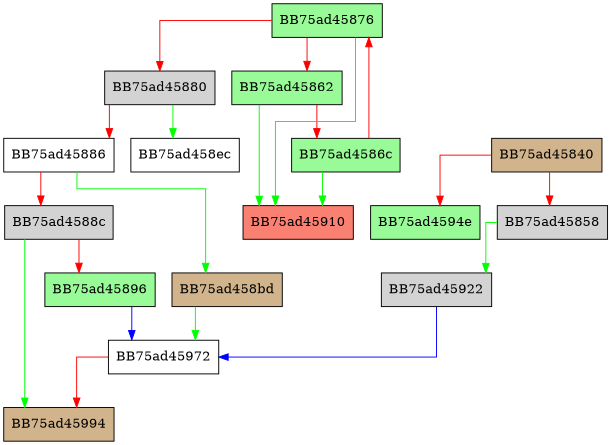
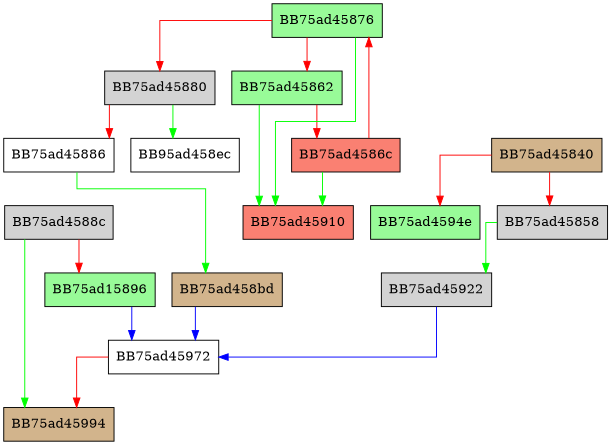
node "BB75ad458ec": label "BB75ad458ec" -> "BB95ad458ec"
node "BB75ad4586c": fillcolor palegreen -> salmon
edge "BB75ad45886" -> "BB75ad4588c": removed
node "BB75ad45896": label "BB75ad45896" -> "BB75ad15896"
edge "BB75ad458bd" -> "BB75ad45972": color green -> blue
